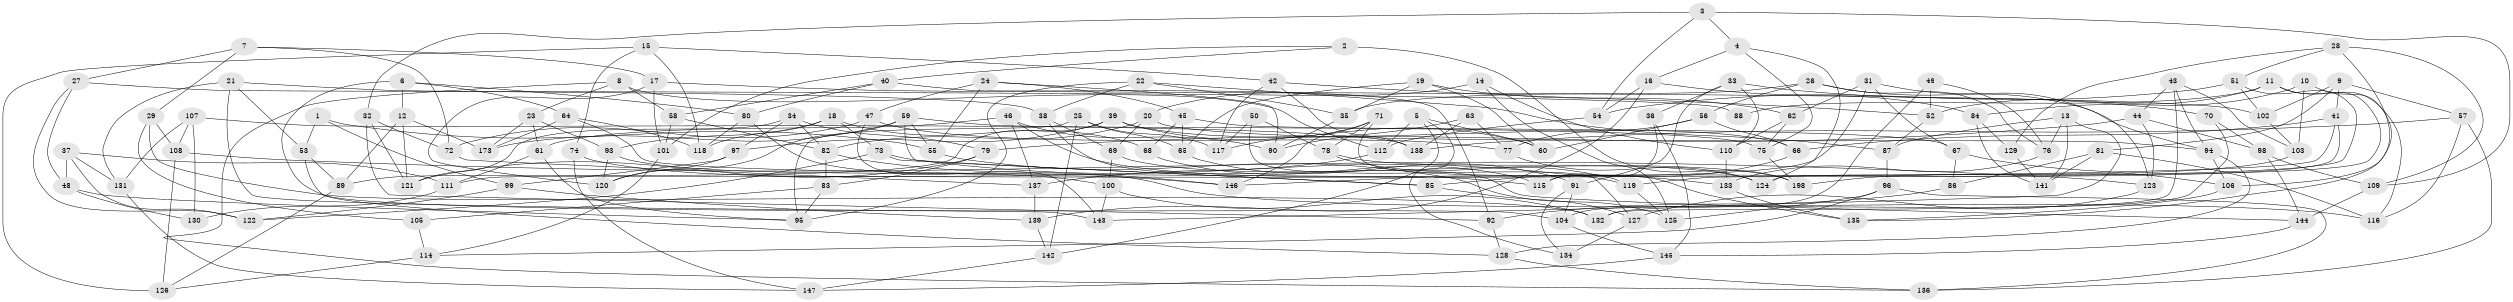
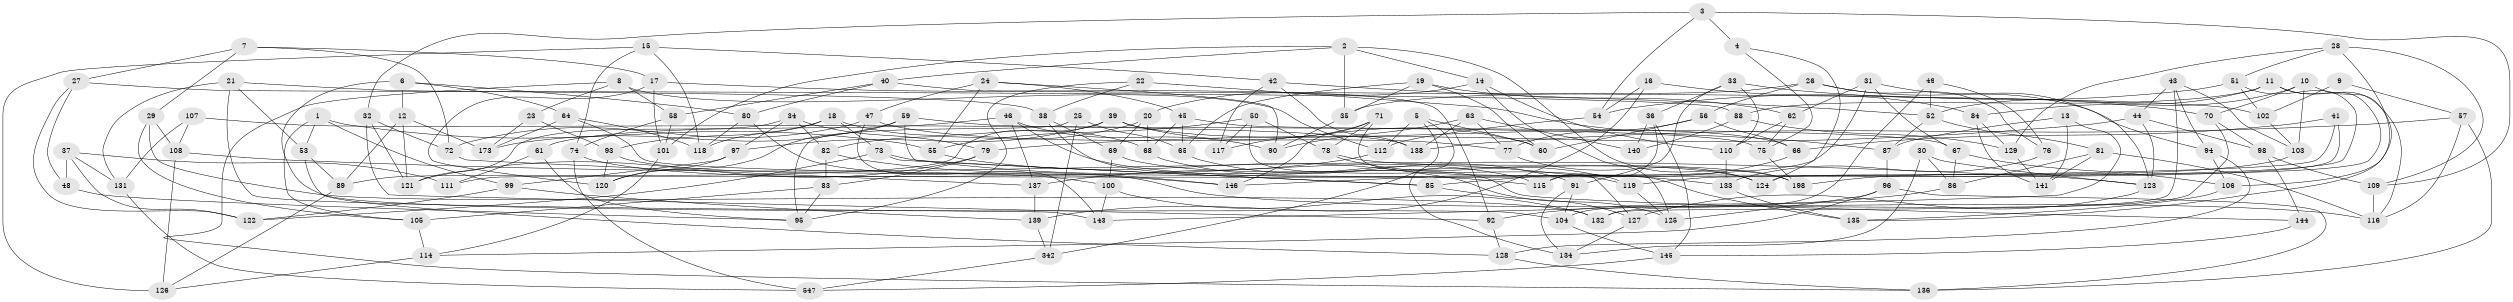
edge "2" -- "14": added
edge "4" -- "16": removed
edge "22" -- "35": now "2" -- "35"
edge "9" -- "41": removed
edge "10" -- "70": added
edge "23" -- "61": removed
edge "58" -- "82": now "58" -- "74"
edge "59" -- "55": now "50" -- "55"
edge "25" -- "117": removed
edge "88" -- "129": added
edge "13" -- "76": removed
edge "9" -- "81": now "52" -- "81"
edge "20" -- "94": now "20" -- "68"
node "140": added
node "30": added
edge "1" -- "105": added
edge "109" -- "144": now "109" -- "116"
node "130": removed
node "142": label "142" -> "342"
node "147": label "147" -> "547"
